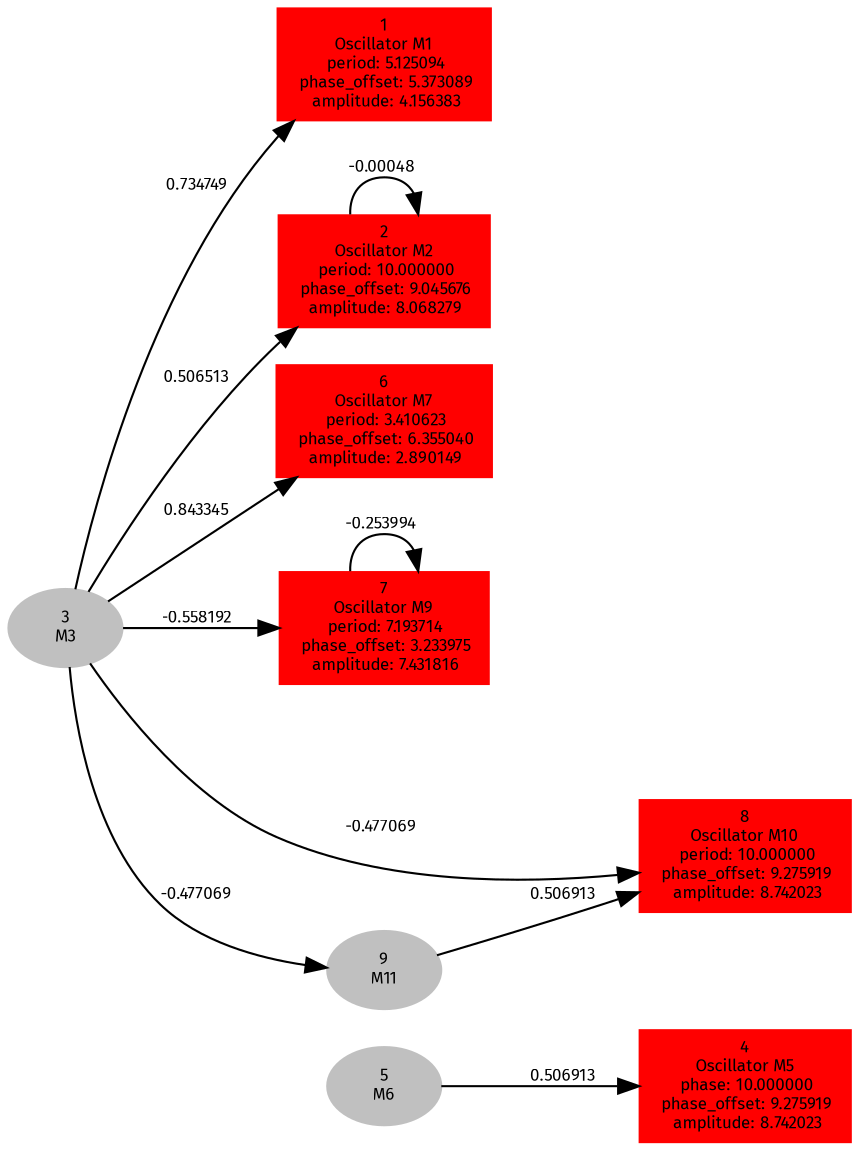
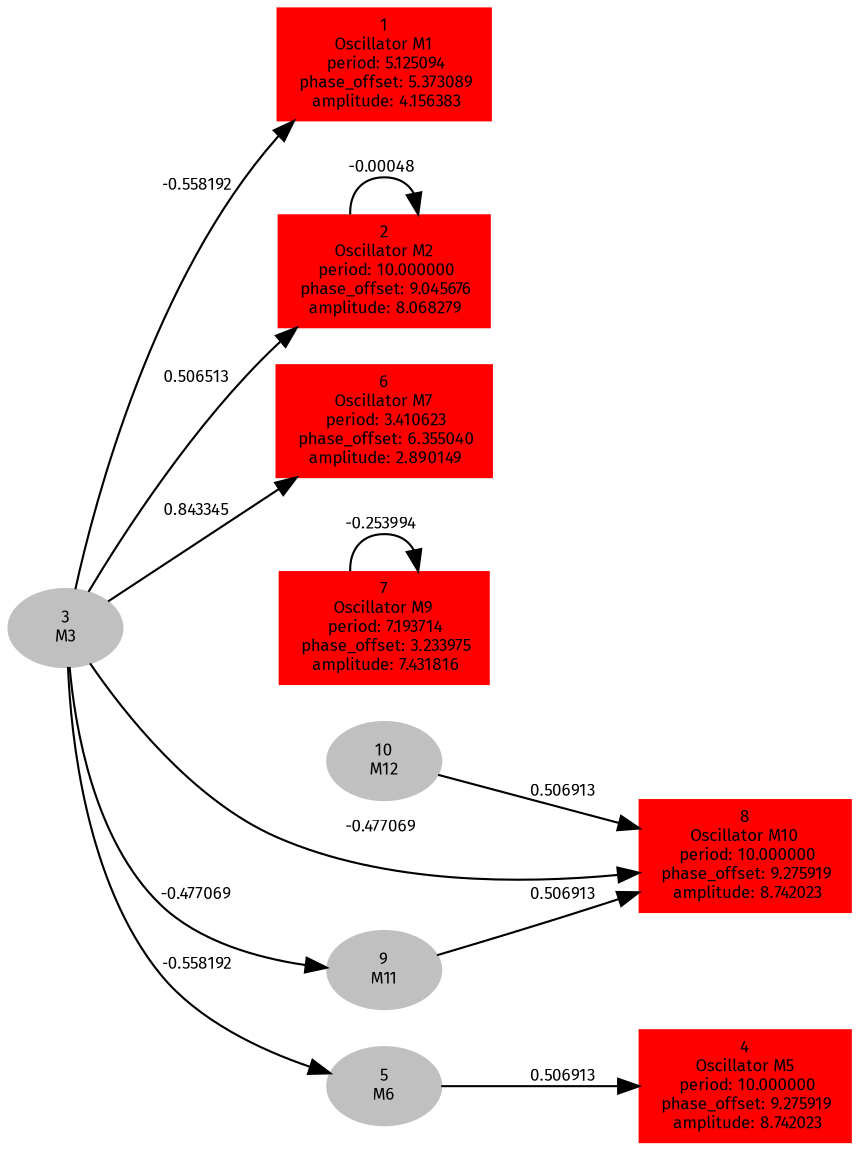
edge "3" -> "1": label "0.734749 " -> "-0.558192 "
edge "3" -> "7": now "3" -> "5"
node "10": added
node "4": text "phase: 10.000000" -> "period: 10.000000"
